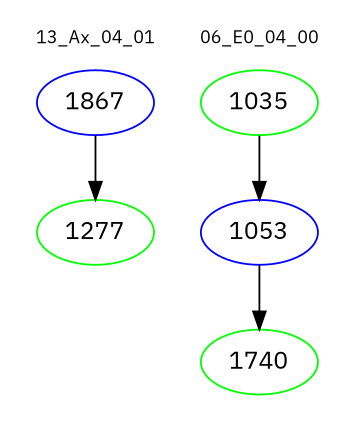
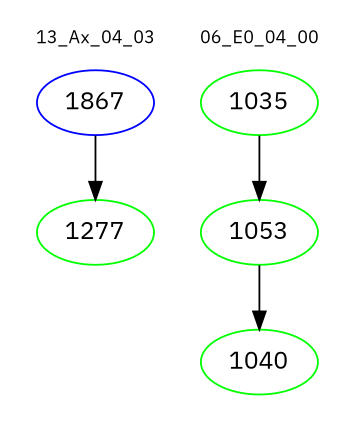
cluster "13_Ax_04_01": label "13_Ax_04_01" -> "13_Ax_04_03"
node "1053": color blue -> green
node "1740": label "1740" -> "1040"
